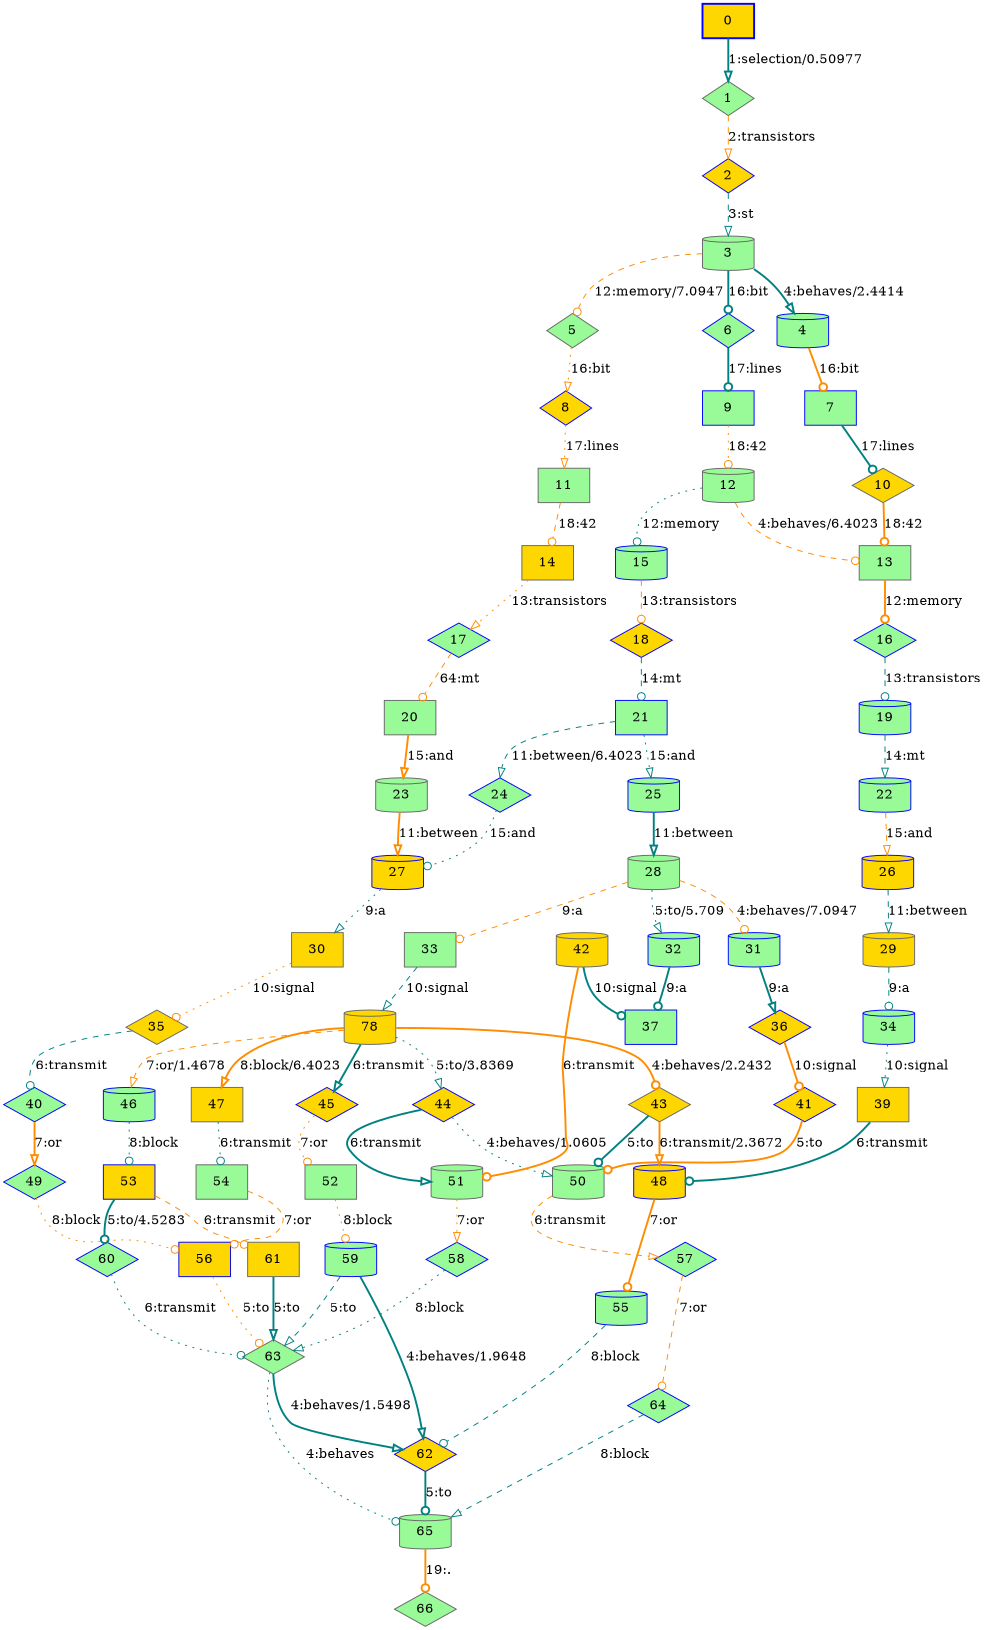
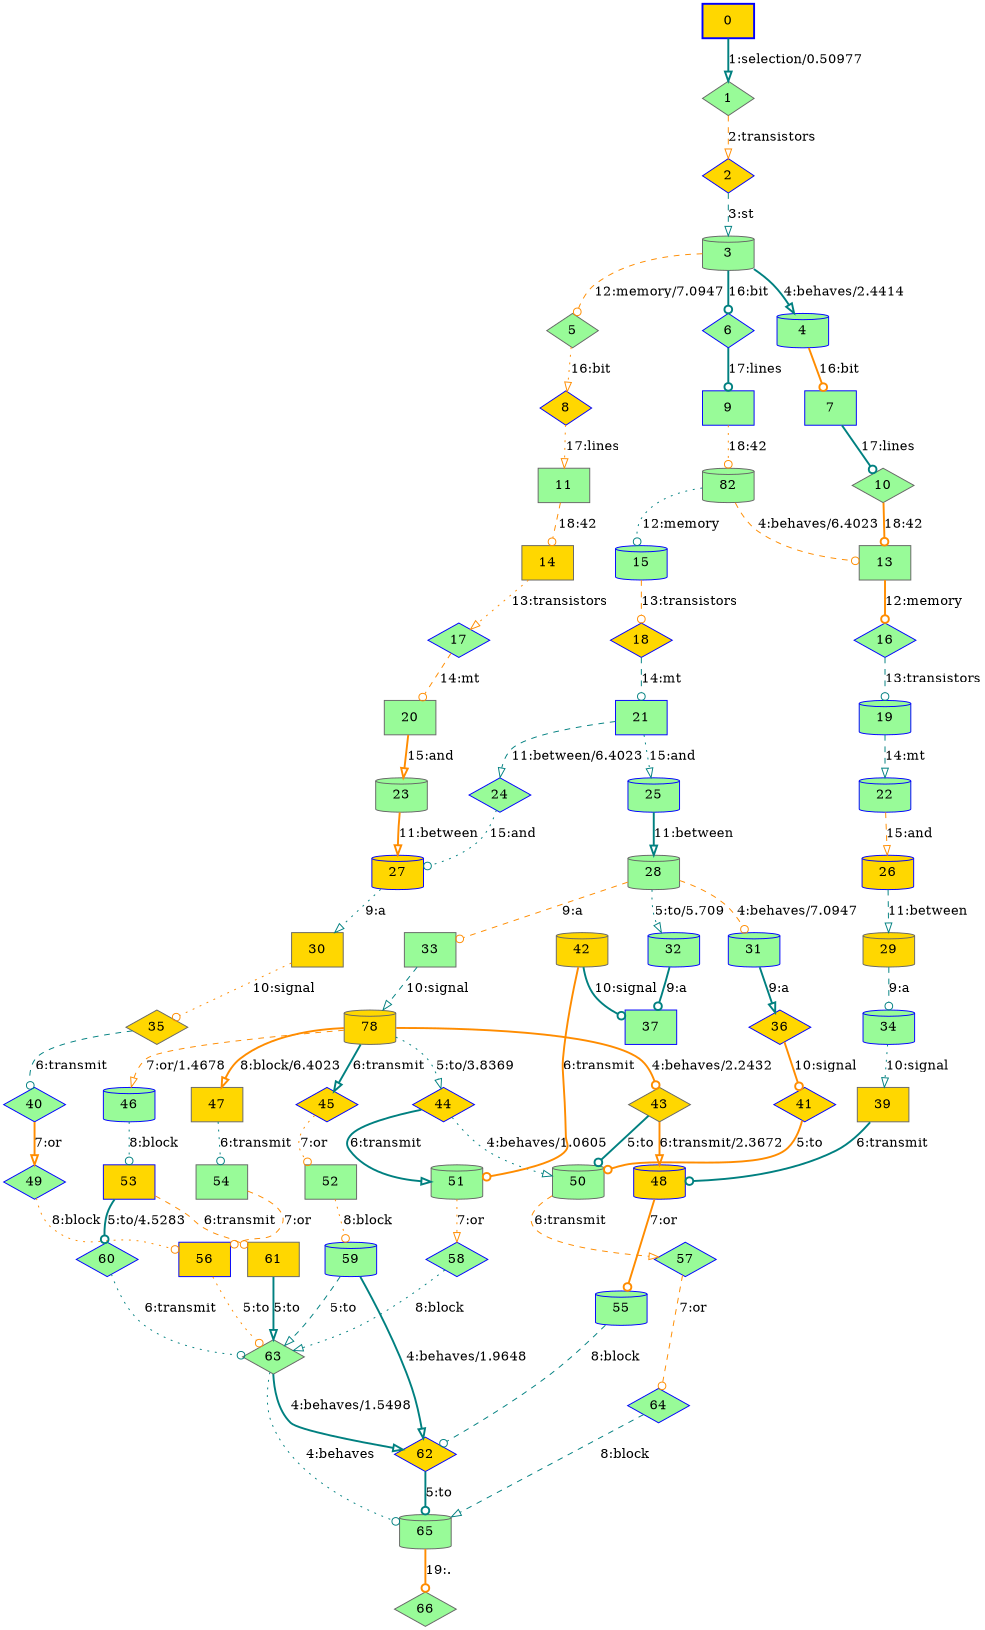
node "12": label "12" -> "82"
node "10": fillcolor gold -> palegreen
edge "17" -> "20": label "64:mt" -> "14:mt"
